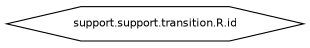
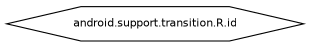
node "support.support.transition.R.id": label "support.support.transition.R.id" -> "android.support.transition.R.id"
